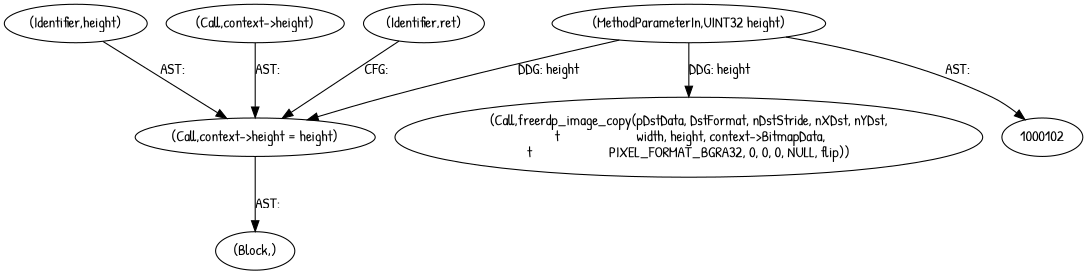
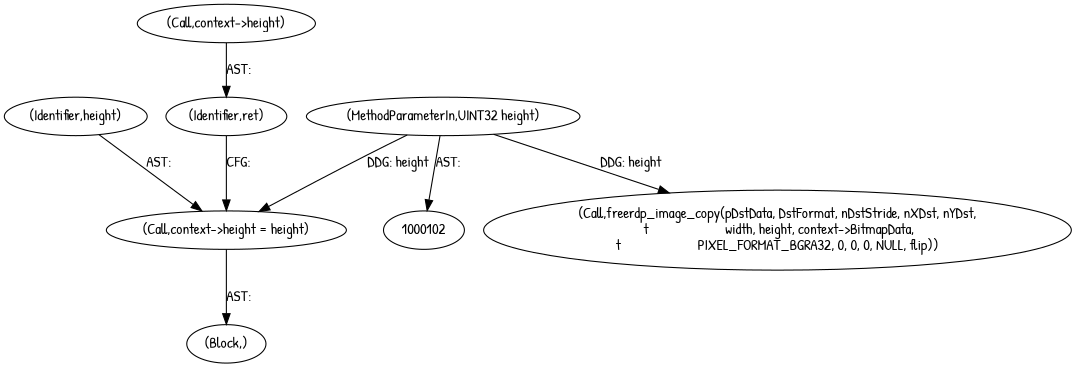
edge "(Call,context->height)" -> "(Call,context->height = height)": now "(Call,context->height)" -> "(Identifier,ret)"
